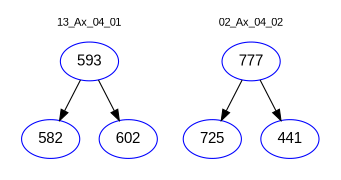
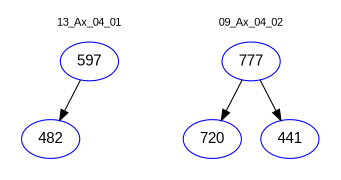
cluster "02_Ax_04_02": label "02_Ax_04_02" -> "09_Ax_04_02"
node "593": label "593" -> "597"
node "582": label "582" -> "482"
node "602": removed
node "725": label "725" -> "720"
